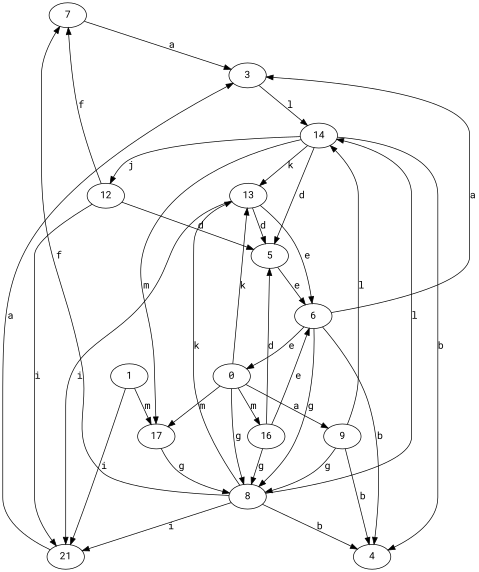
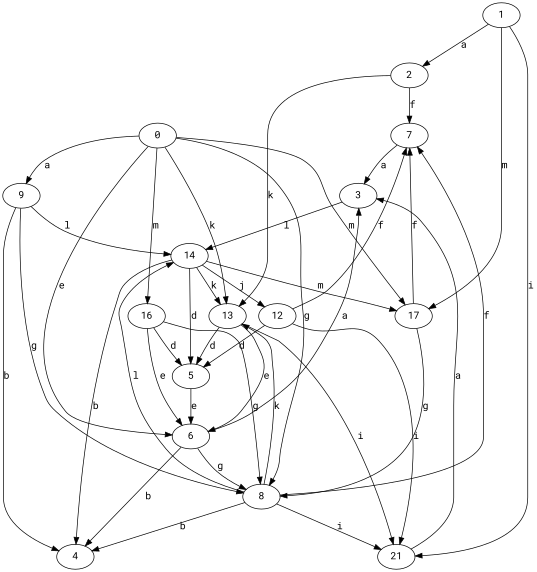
node "2": added
edge "17" -> "7": added, label "f"
edge "6" -> "0": reversed
